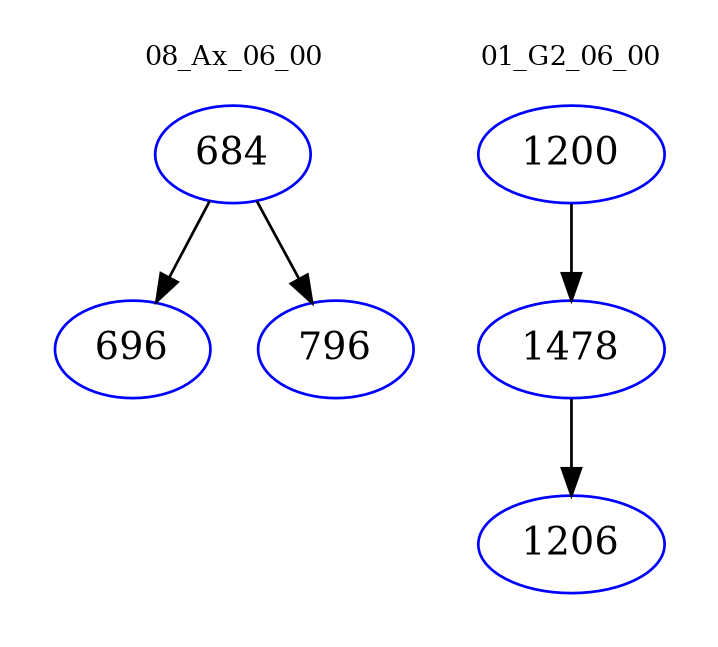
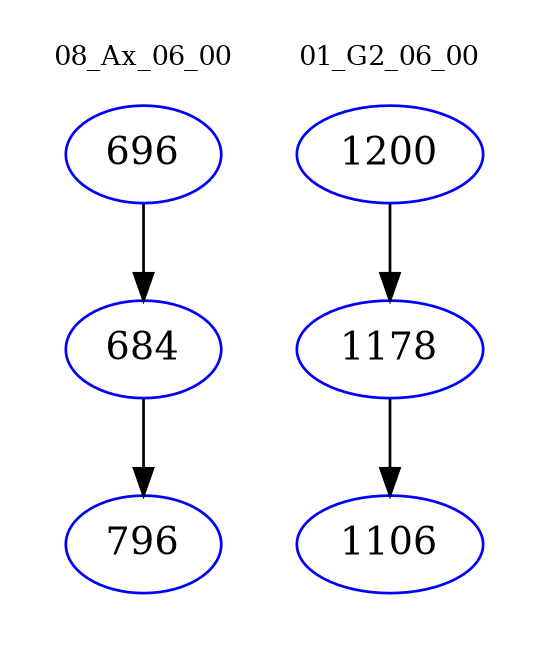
edge "684" -> "696": reversed
node "1478": label "1478" -> "1178"
node "1206": label "1206" -> "1106"
